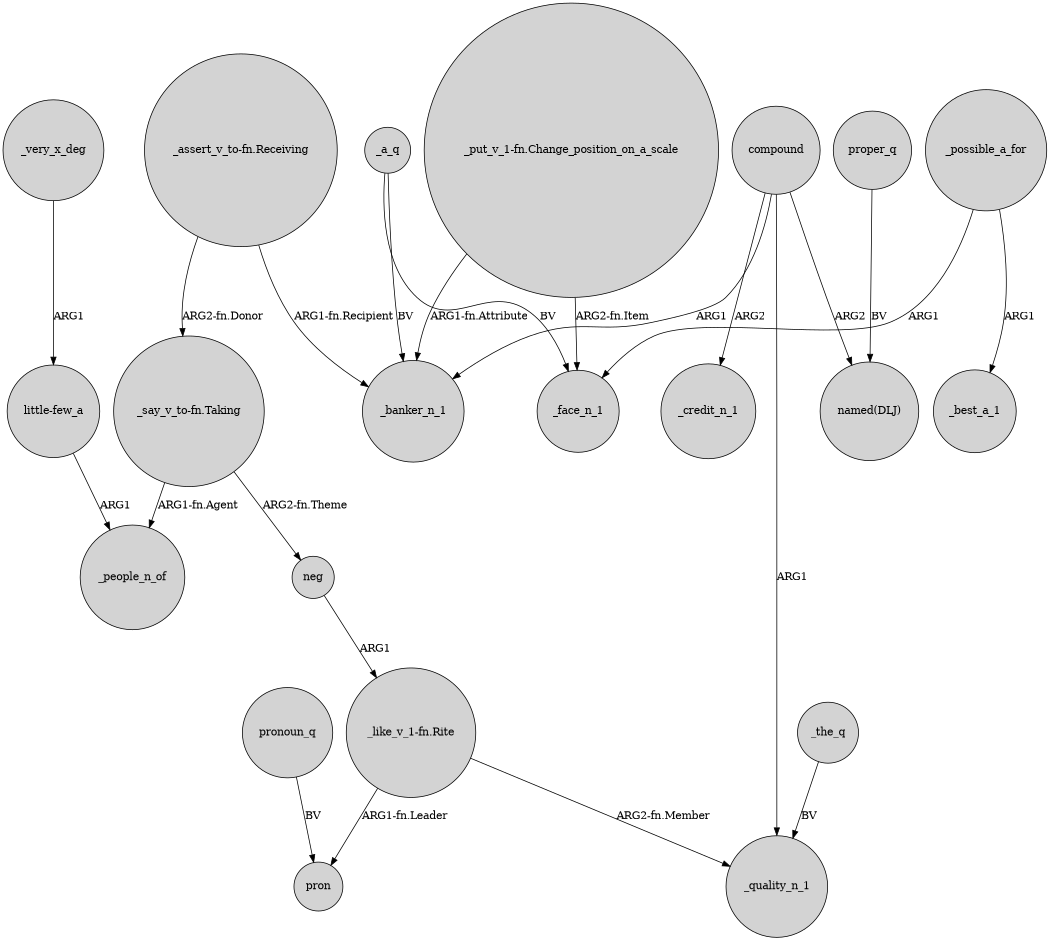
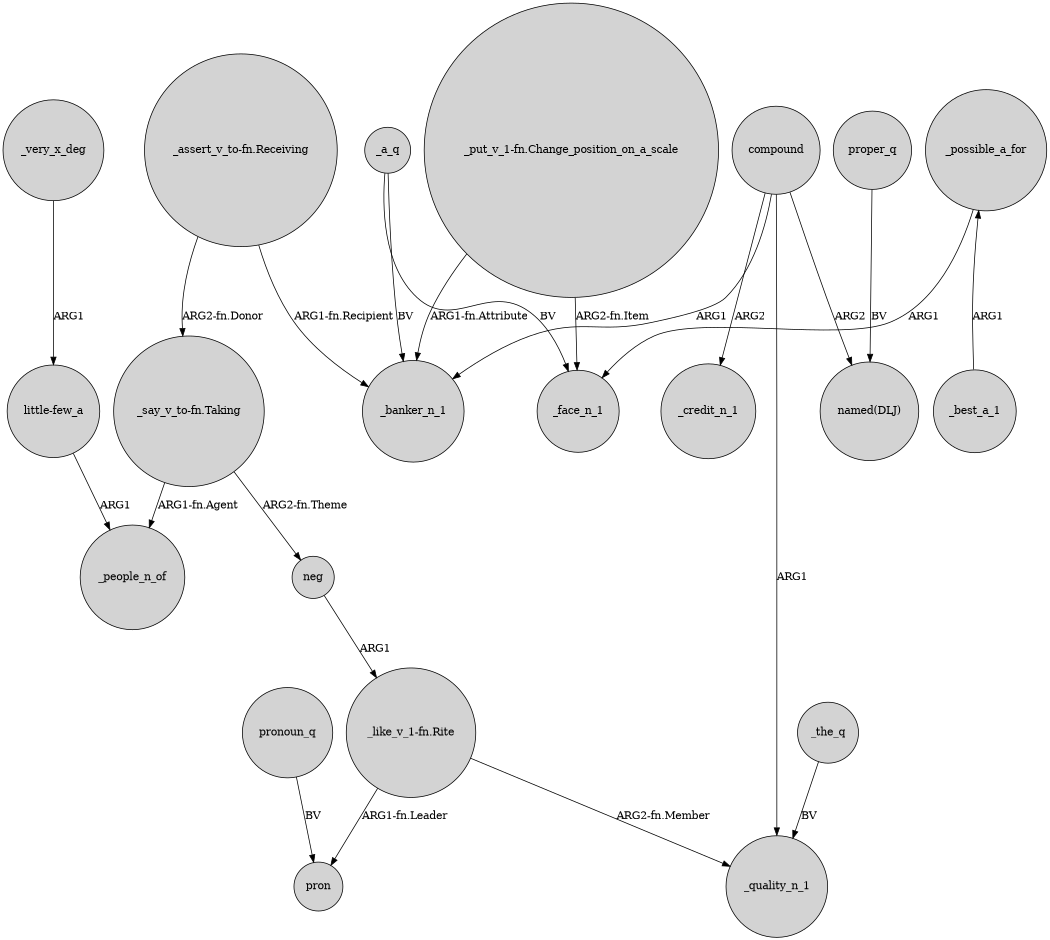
edge "_possible_a_for" -> "_best_a_1": reversed
